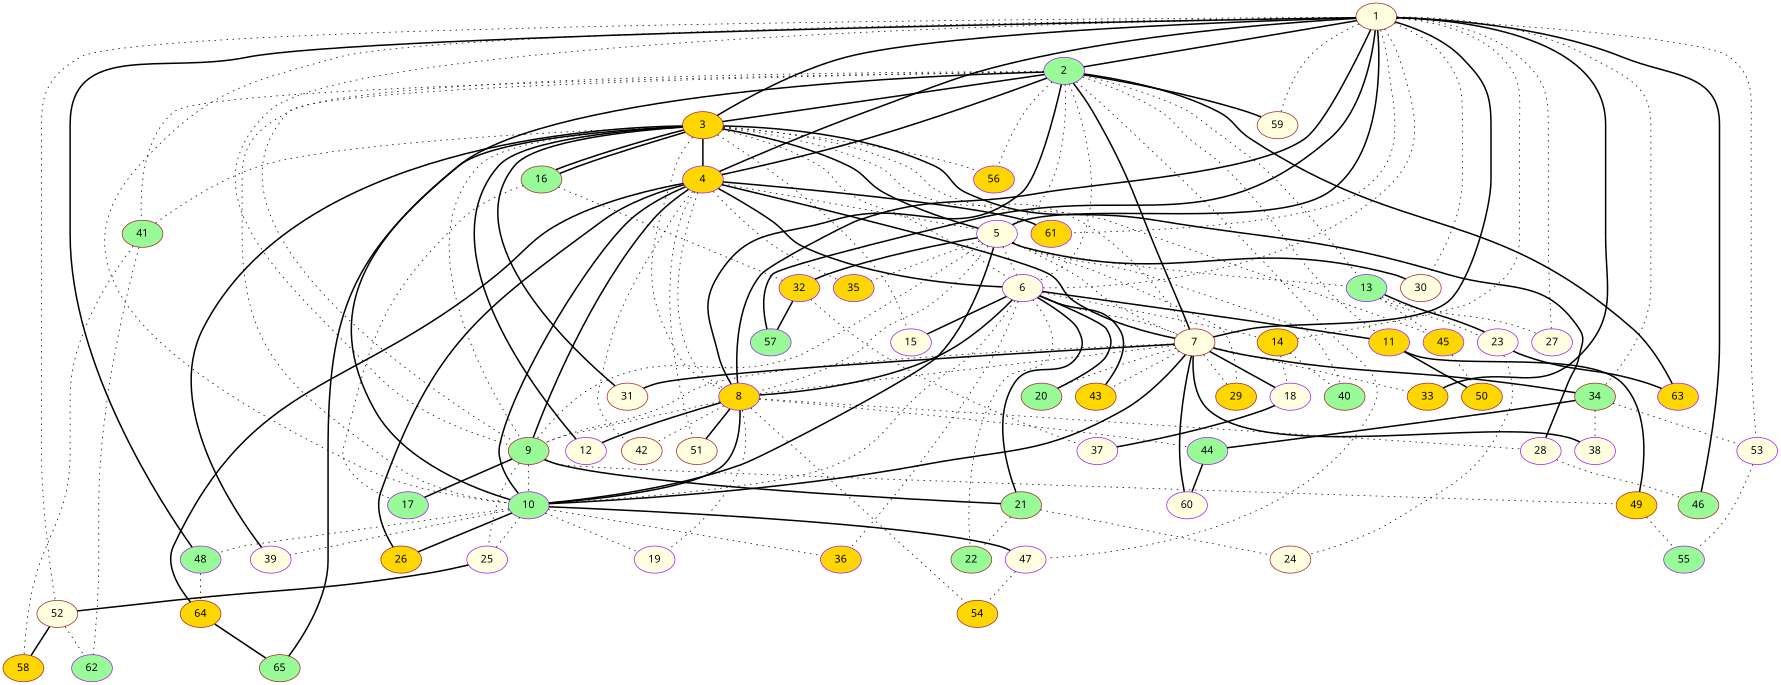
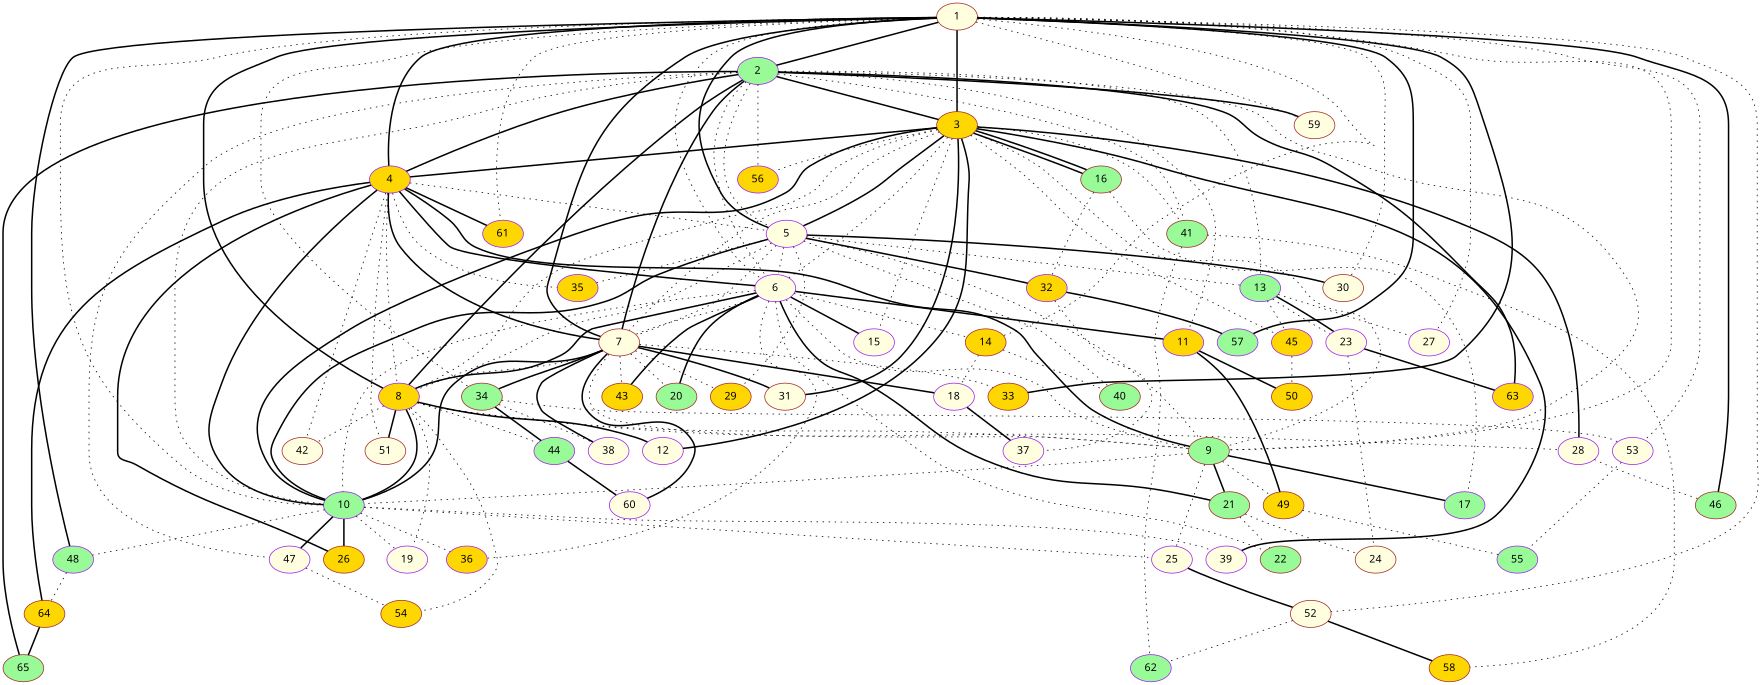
edge "6" -- "9": added
